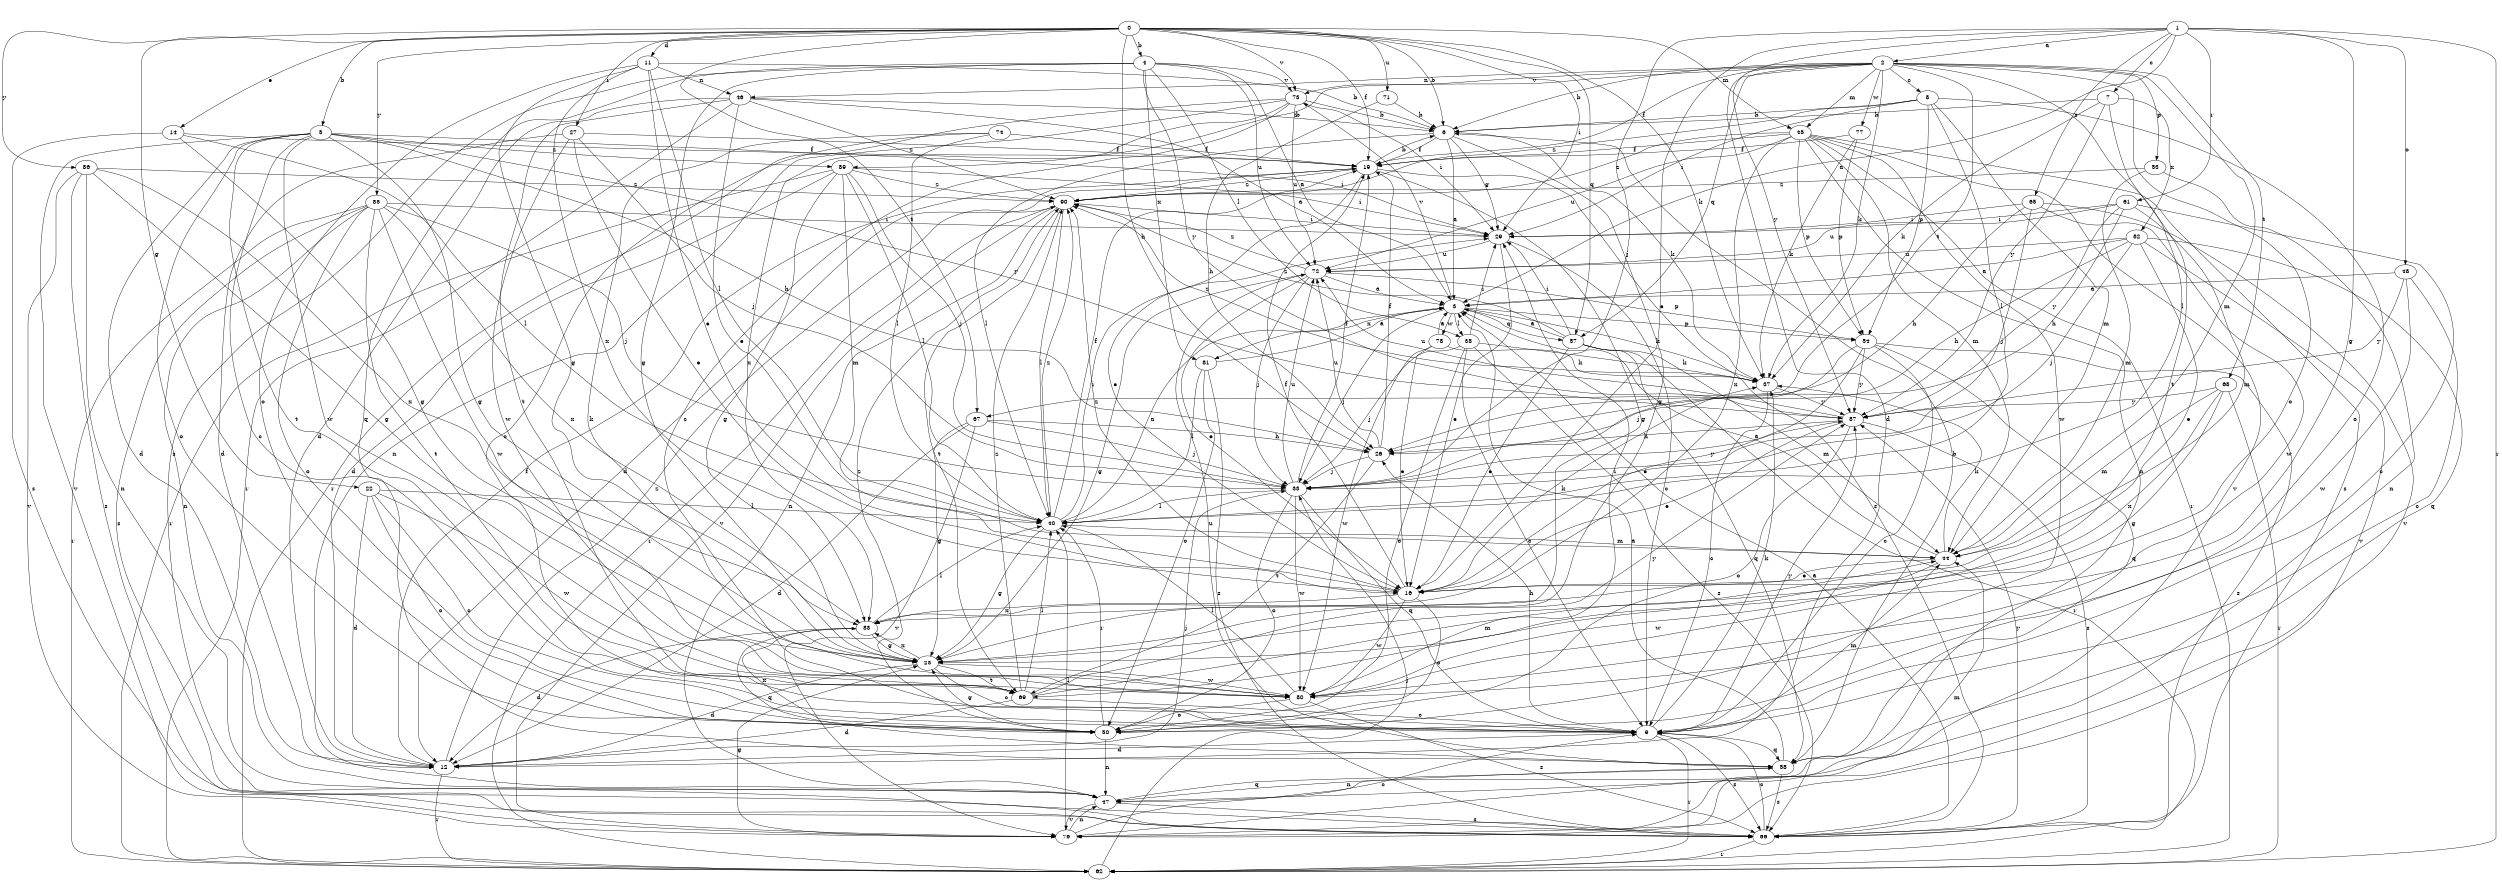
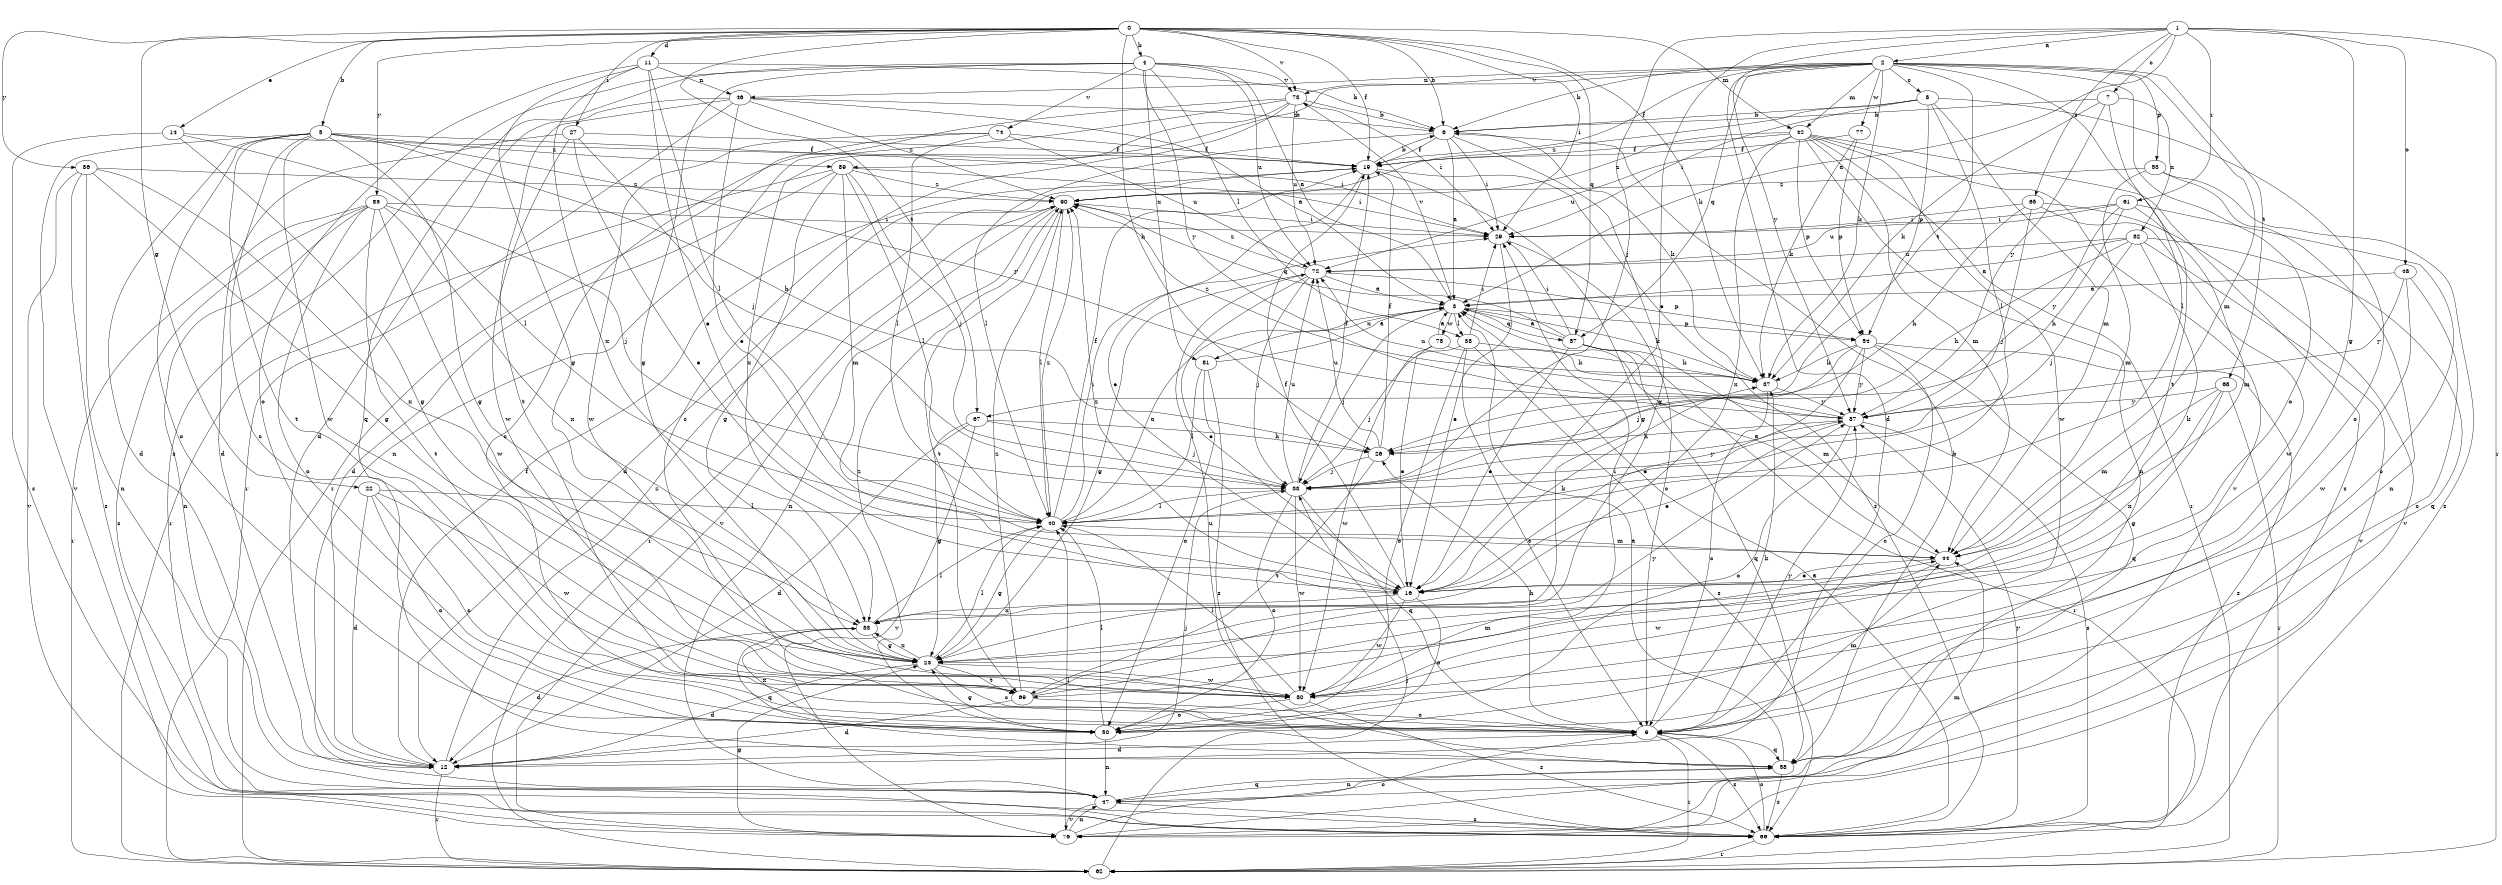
edge "4" -> "74": added, label "v"
node "71": removed
node "45": label "45" -> "42"
edge "19" -> "90": removed, label "z"
edge "6" -> "29": label "g" -> "i"
edge "29" -> "72": now "74" -> "72"
edge "57" -> "90": label "z" -> "q"
edge "74" -> "80": label "k" -> "w"
edge "82" -> "16": label "e" -> "k"
edge "44" -> "37": now "54" -> "37"
edge "53" -> "66": added, label "s"
edge "69" -> "40": now "23" -> "40"
edge "50" -> "40": label "r" -> "l"
